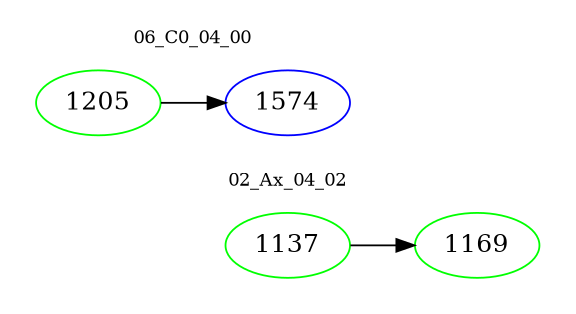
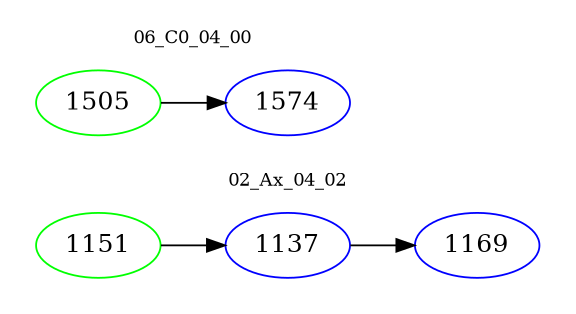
node "1205": label "1205" -> "1505"
node "1151": added
node "1137": color green -> blue
node "1169": color green -> blue
